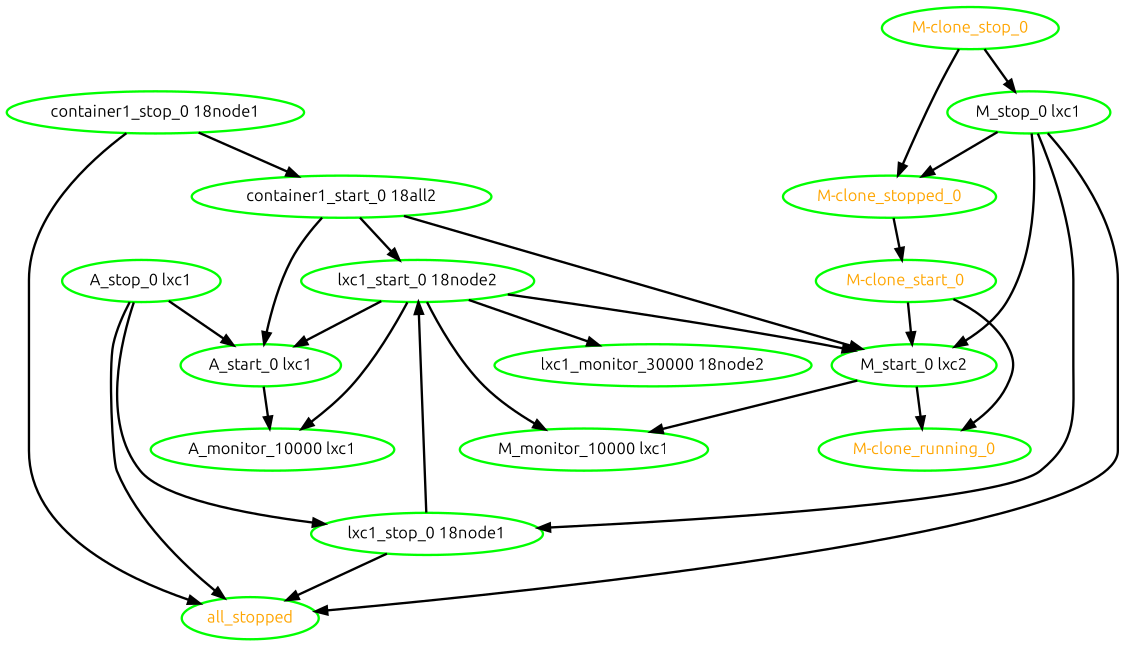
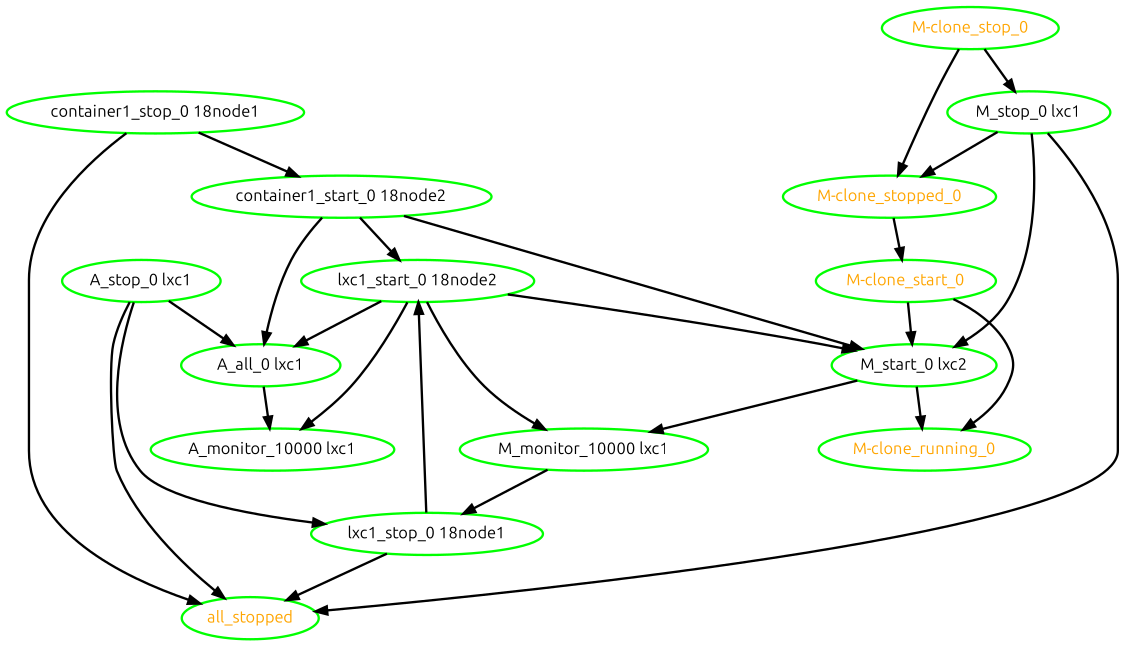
node "container1_start_0 18all2": label "container1_start_0 18all2" -> "container1_start_0 18node2"
node "A_start_0 lxc1": label "A_start_0 lxc1" -> "A_all_0 lxc1"
node "lxc1_monitor_30000 18node2": removed
edge "M_stop_0 lxc1" -> "lxc1_stop_0 18node1": now "M_monitor_10000 lxc1" -> "lxc1_stop_0 18node1"
